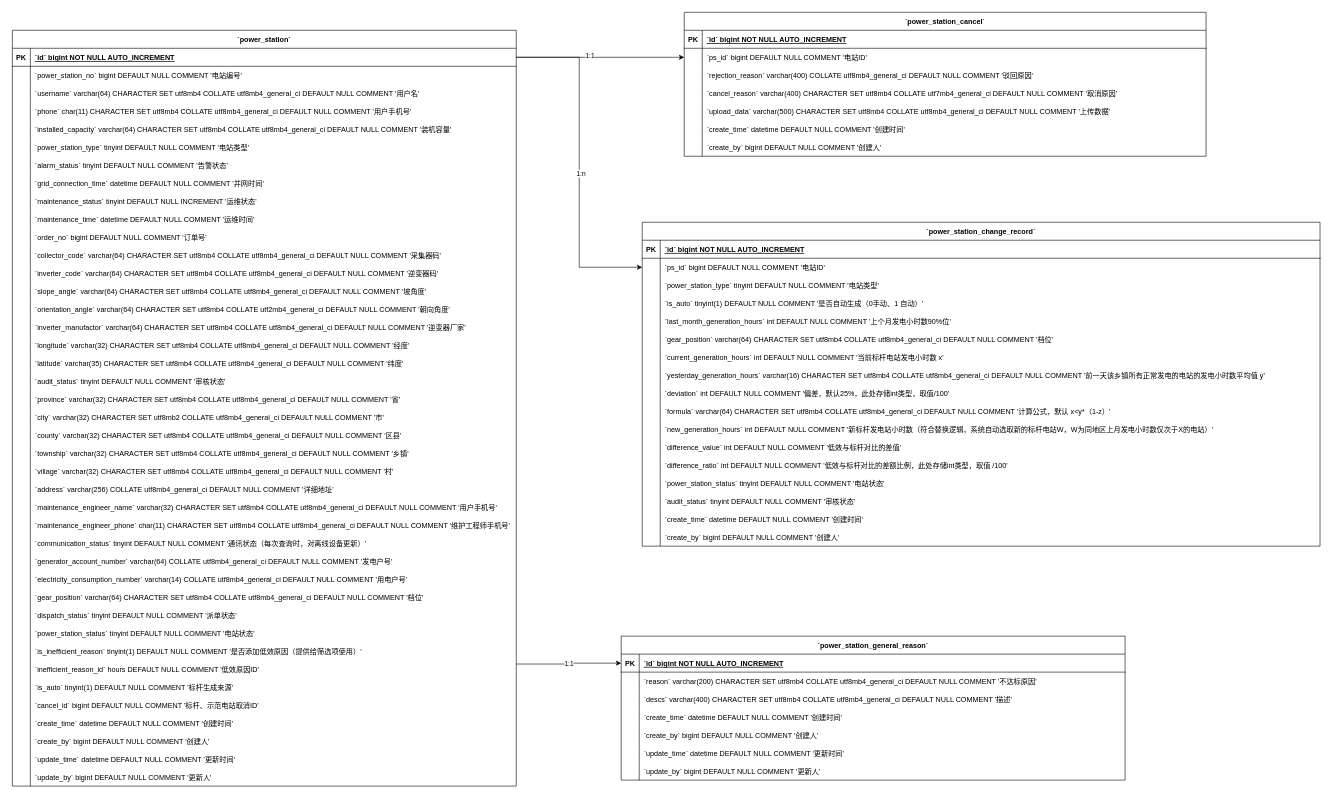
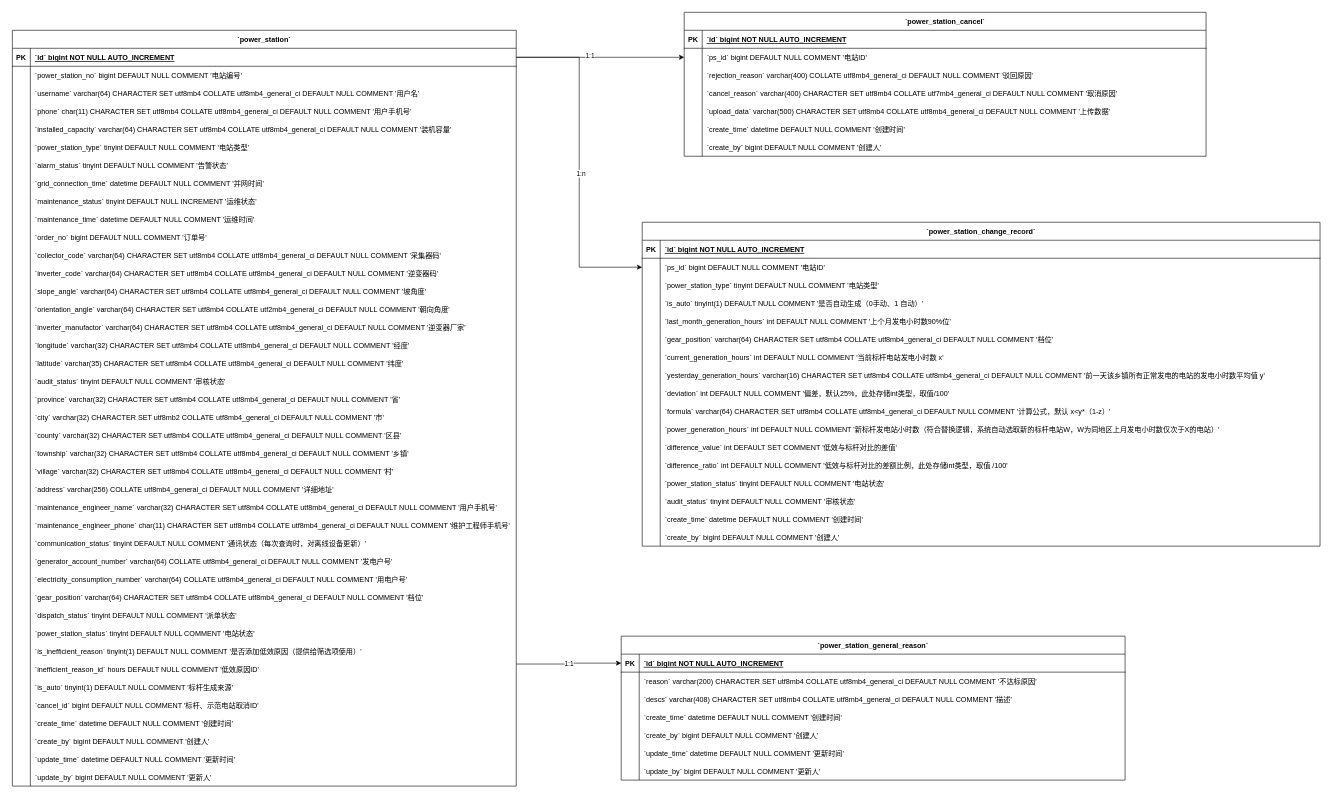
node "`new_generation_hours` int DEFAULT NULL COMMENT '新标杆发电站小时数（符合替换逻辑，系统自动选取新的标杆电站W，W为同地区上月发电小时数仅次于X的电站）'": label "`new_generation_hours` int DEFAULT NULL COMMENT '新标杆发电站小时数（符合替换逻辑，系统自动选取新的标杆电站W，W为同地区上月发电小时数仅次于X的电站）'" -> "`power_generation_hours` int DEFAULT NULL COMMENT '新标杆发电站小时数（符合替换逻辑，系统自动选取新的标杆电站W，W为同地区上月发电小时数仅次于X的电站）'"
node "`difference_value` int DEFAULT NULL COMMENT '低效与标杆对比的差值'": label "`difference_value` int DEFAULT NULL COMMENT '低效与标杆对比的差值'" -> "`difference_value` int DEFAULT SET COMMENT '低效与标杆对比的差值'"
node "`electricity_consumption_number` varchar(14) COLLATE utf8mb4_general_ci DEFAULT NULL COMMENT '用电户号'": label "`electricity_consumption_number` varchar(14) COLLATE utf8mb4_general_ci DEFAULT NULL COMMENT '用电户号'" -> "`electricity_consumption_number` varchar(64) COLLATE utf8mb4_general_ci DEFAULT NULL COMMENT '用电户号'"
node "`descs` varchar(400) CHARACTER SET utf8mb4 COLLATE utf8mb4_general_ci DEFAULT NULL COMMENT '描述'": label "`descs` varchar(400) CHARACTER SET utf8mb4 COLLATE utf8mb4_general_ci DEFAULT NULL COMMENT '描述'" -> "`descs` varchar(408) CHARACTER SET utf8mb4 COLLATE utf8mb4_general_ci DEFAULT NULL COMMENT '描述'"
